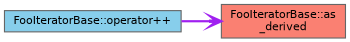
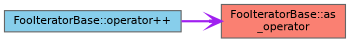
node "FooIteratorBase::as _derived": label "FooIteratorBase::as _derived" -> "FooIteratorBase::as _operator"
